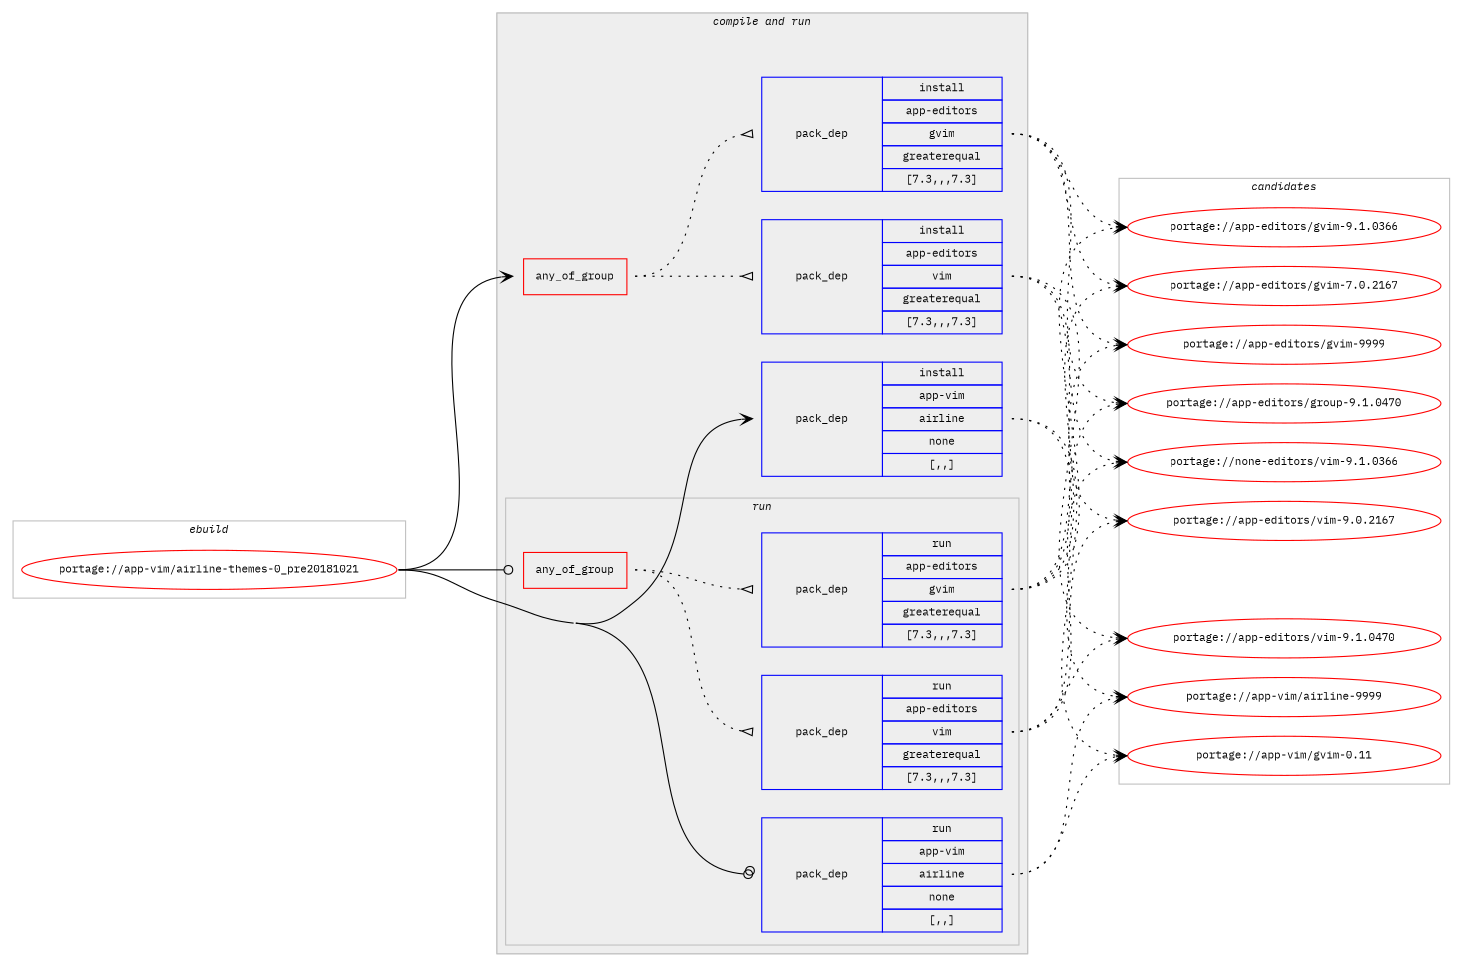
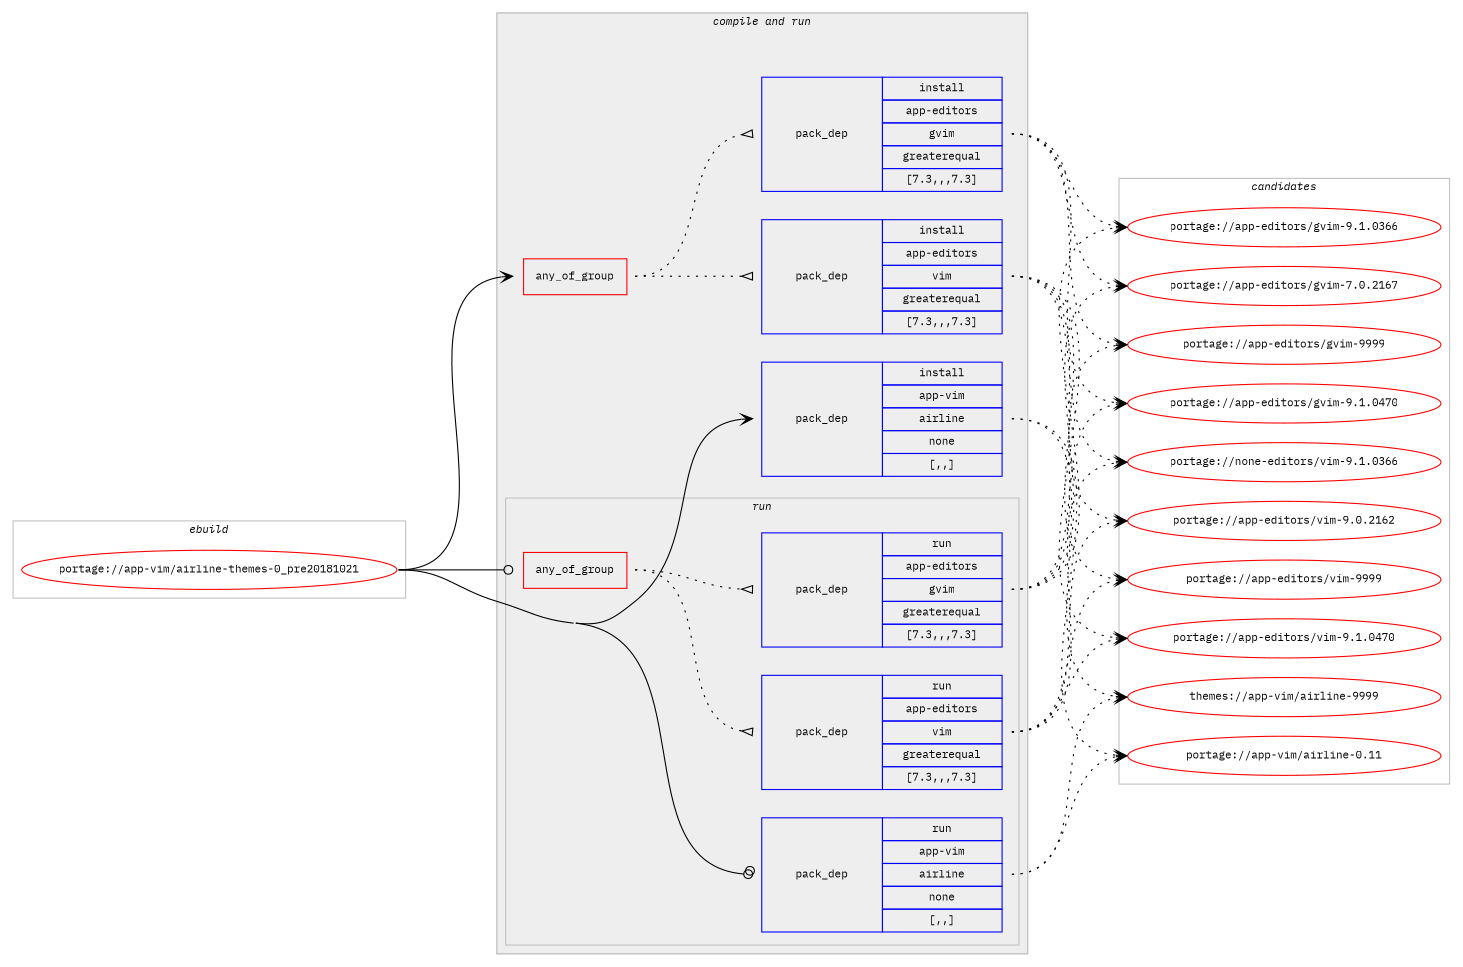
node "portage://app-editors/group-9.1.0470": label "portage://app-editors/group-9.1.0470" -> "portage://app-editors/gvim-9.1.0470"
node "portage://app-editors/vim-9.0.2167": label "portage://app-editors/vim-9.0.2167" -> "portage://app-editors/vim-9.0.2162"
node "portage://app-editors/vim-9999": added
node "portage://app-vim/airline-9999": label "portage://app-vim/airline-9999" -> "themes://app-vim/airline-9999"
node "portage://app-vim/gvim-0.11": label "portage://app-vim/gvim-0.11" -> "portage://app-vim/airline-0.11"
